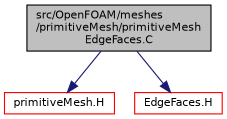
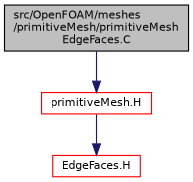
edge "src/OpenFOAM/meshes /primitiveMesh/primitiveMesh EdgeFaces.C" -> "EdgeFaces.H": now "primitiveMesh.H" -> "EdgeFaces.H"
